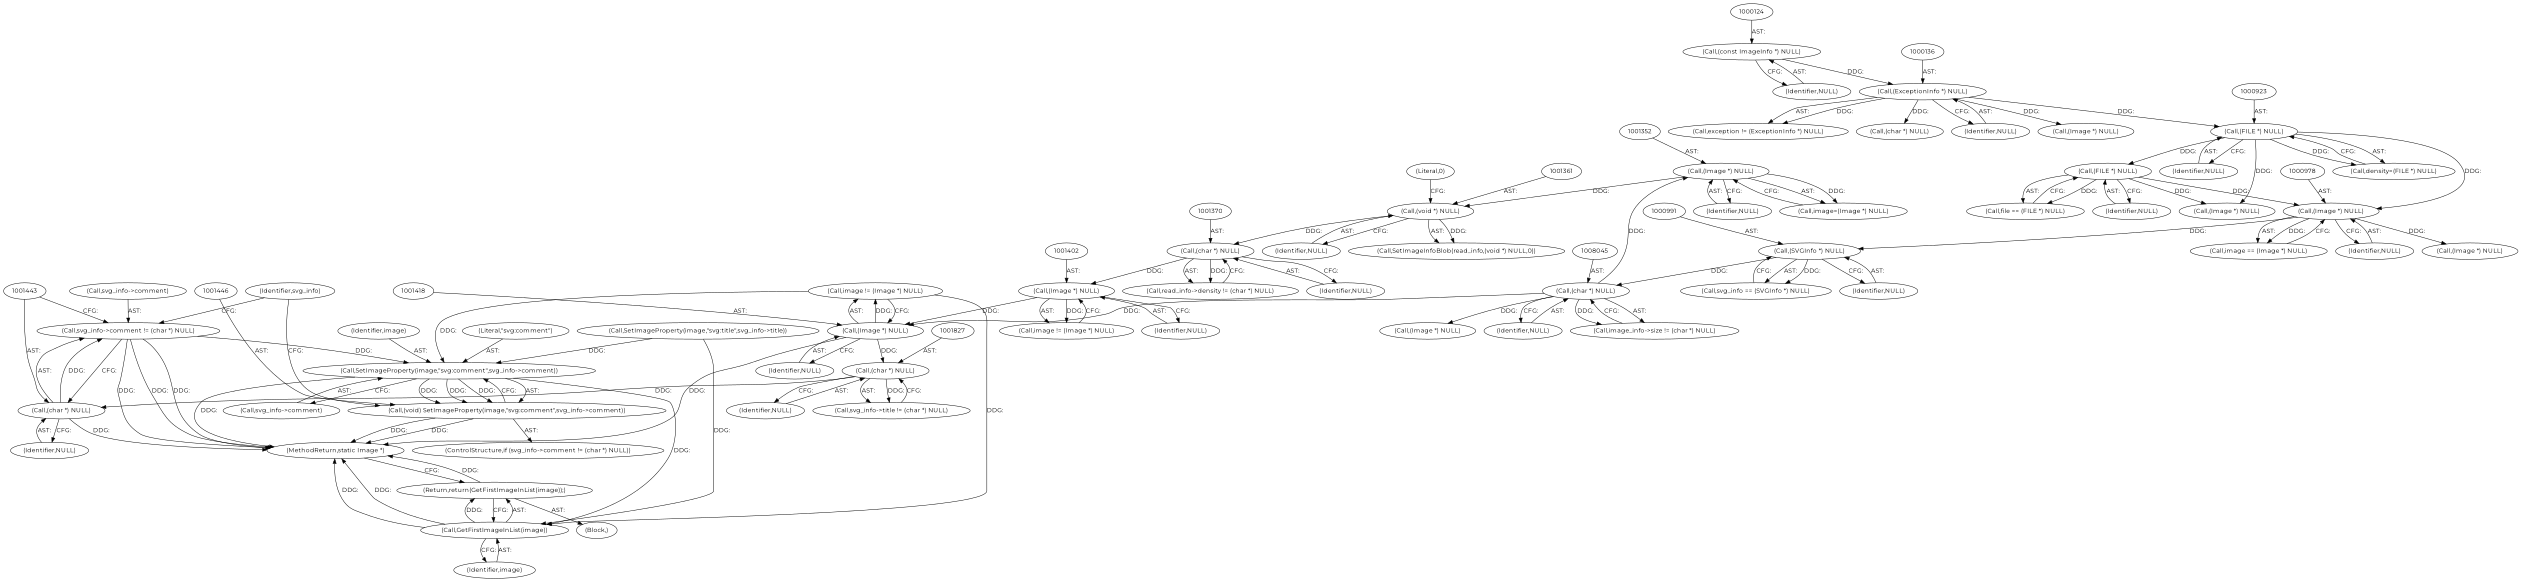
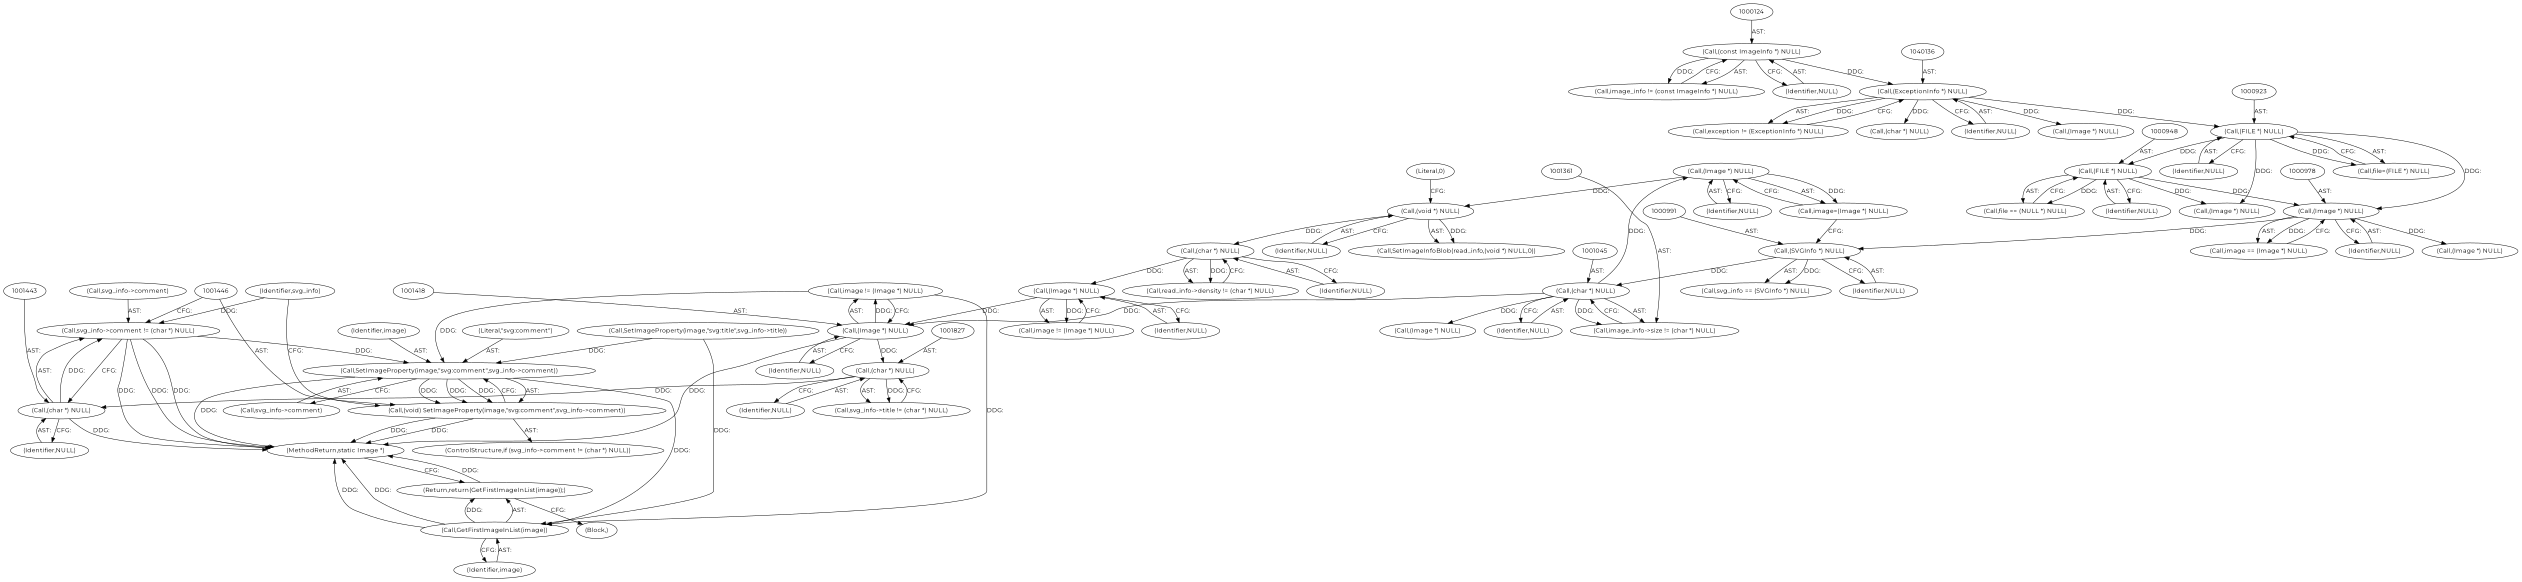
node "1000136": label "1000136" -> "1040136"
node "(Call,image_info != (const ImageInfo *) NULL)": added
edge "(Call,exception != (ExceptionInfo *) NULL)" -> "(Call,(ExceptionInfo *) NULL)": added, label "CFG:"
node "1001352": removed
node "1000948": added
node "(Call,density=(FILE *) NULL)": label "(Call,density=(FILE *) NULL)" -> "(Call,file=(FILE *) NULL)"
edge "1001361" -> "(Call,(void *) NULL)": now "1001361" -> "(Call,image_info->size != (char *) NULL)"
node "1001370": removed
node "(Call,file == (FILE *) NULL)": label "(Call,file == (FILE *) NULL)" -> "(Call,file == (NULL *) NULL)"
node "1001402": removed
node "1008045": label "1008045" -> "1001045"
edge "(Call,svg_info == (SVGInfo *) NULL)" -> "(Call,(SVGInfo *) NULL)": now "(Call,image=(Image *) NULL)" -> "(Call,(SVGInfo *) NULL)"
edge "1001443" -> "(Call,svg_info->comment != (char *) NULL)": now "1001446" -> "(Call,svg_info->comment != (char *) NULL)"
edge "(Identifier,svg_info)" -> "(Call,svg_info->comment != (char *) NULL)": label "CFG: " -> "DDG: "
edge "(Return,return(GetFirstImageInList(image));)" -> "(Call,GetFirstImageInList(image))": removed, label "CFG:"
edge "(Return,return(GetFirstImageInList(image));)" -> "(Block,)": label "AST: " -> "CFG: "
